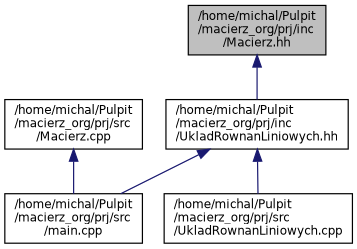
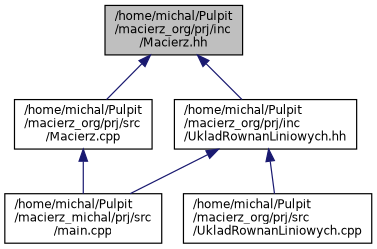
edge "/home/michal/Pulpit /macierz_org/prj/src /Macierz.cpp" -> "/home/michal/Pulpit /macierz_org/prj/inc /Macierz.hh": added
node "/home/michal/Pulpit /macierz_org/prj/src /main.cpp": label "/home/michal/Pulpit /macierz_org/prj/src /main.cpp" -> "/home/michal/Pulpit /macierz_michal/prj/src /main.cpp"
